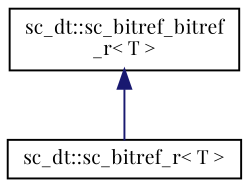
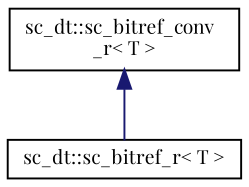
node "sc_dt::sc_bitref_bitref _r< T >": label "sc_dt::sc_bitref_bitref _r< T >" -> "sc_dt::sc_bitref_conv _r< T >"
